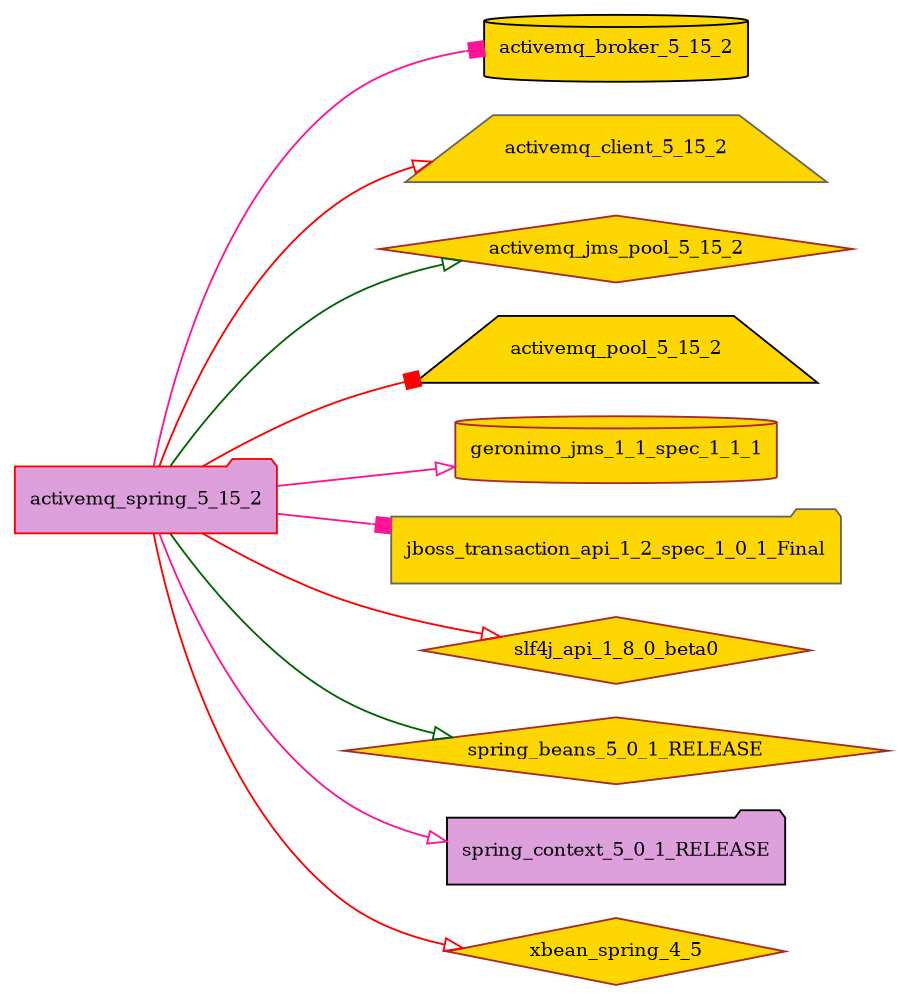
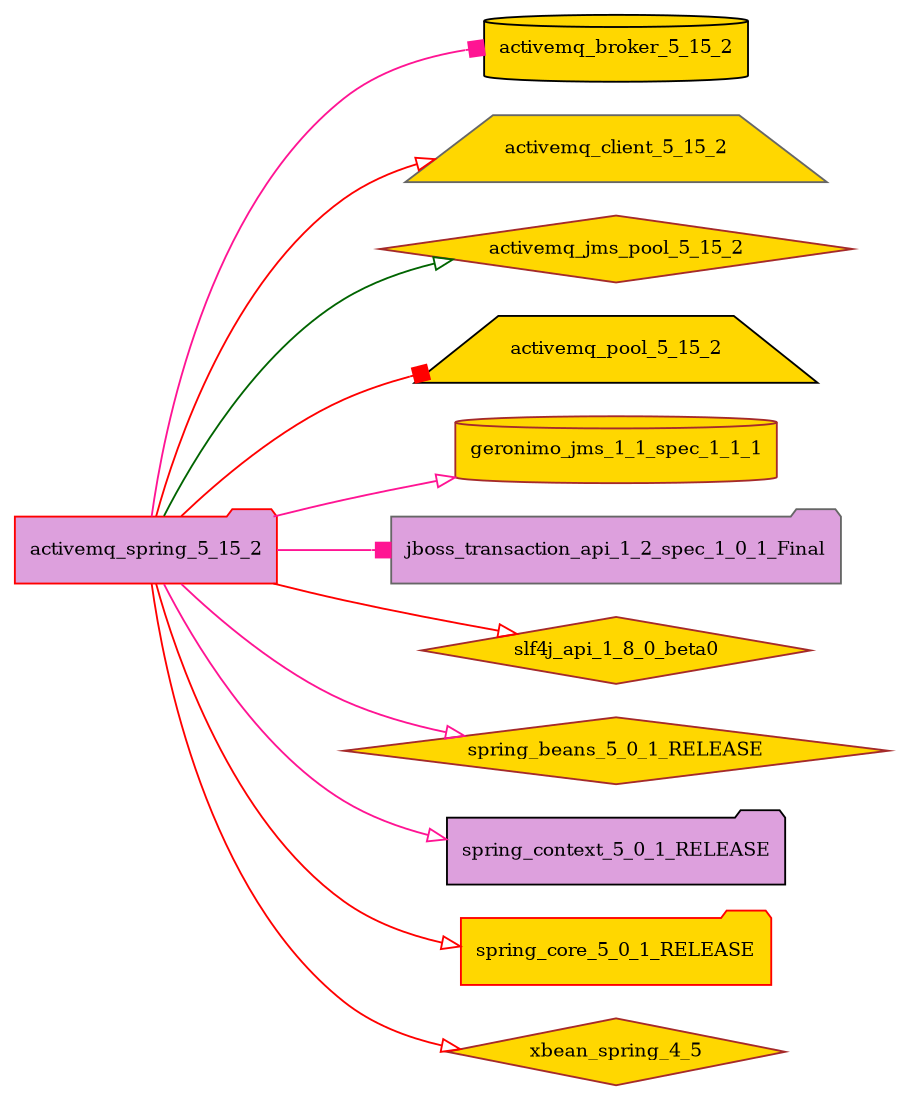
node "jboss_transaction_api_1_2_spec_1_0_1_Final": fillcolor gold -> plum
edge "activemq_spring_5_15_2" -> "spring_beans_5_0_1_RELEASE": color darkgreen -> deeppink
node "spring_core_5_0_1_RELEASE": added
